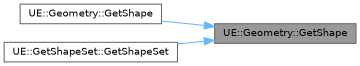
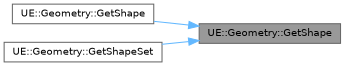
node "UE::GetShapeSet::GetShapeSet": label "UE::GetShapeSet::GetShapeSet" -> "UE::Geometry::GetShapeSet"
